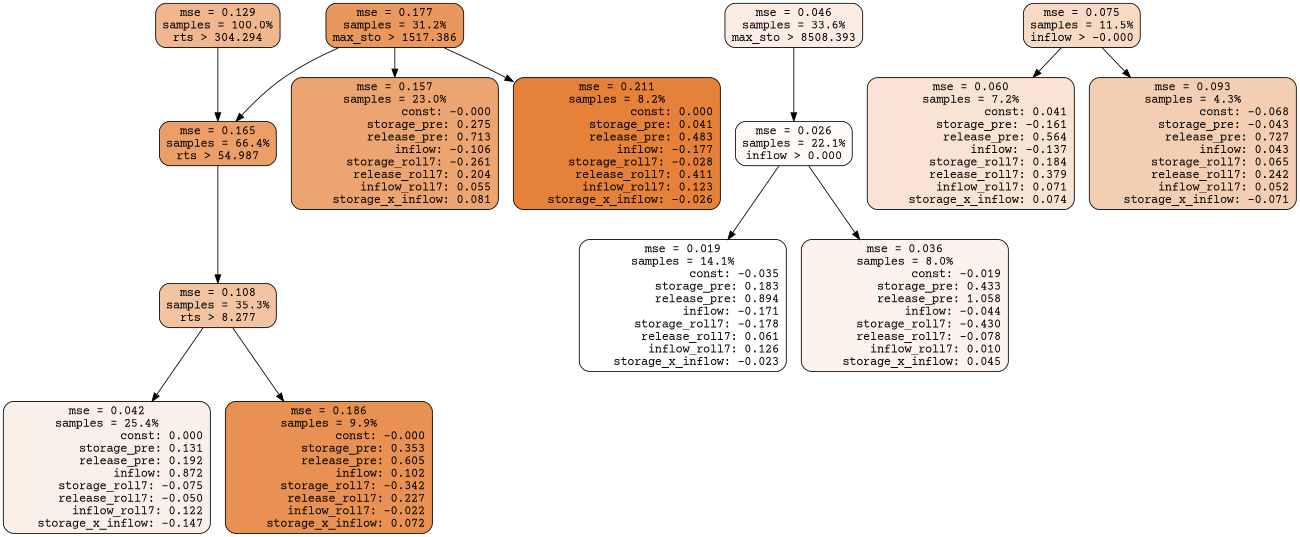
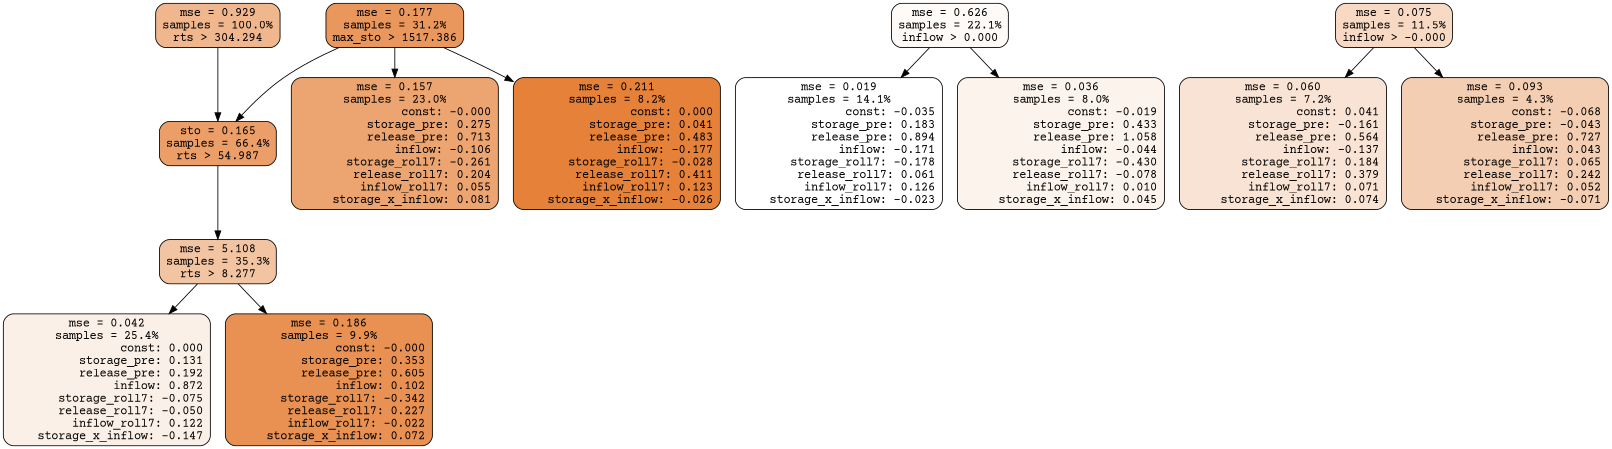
node "mse = 0.129 samples = 100.0% rts > 304.294": label "mse = 0.129 samples = 100.0% rts > 304.294" -> "mse = 0.929 samples = 100.0% rts > 304.294"
node "mse = 0.046 samples = 33.6% max_sto > 8508.393": removed
node "mse = 0.165 samples = 66.4% rts > 54.987": label "mse = 0.165 samples = 66.4% rts > 54.987" -> "sto = 0.165 samples = 66.4% rts > 54.987"
node "mse = 0.026 samples = 22.1% inflow > 0.000": label "mse = 0.026 samples = 22.1% inflow > 0.000" -> "mse = 0.626 samples = 22.1% inflow > 0.000"
node "mse = 0.108 samples = 35.3% rts > 8.277": label "mse = 0.108 samples = 35.3% rts > 8.277" -> "mse = 5.108 samples = 35.3% rts > 8.277"
